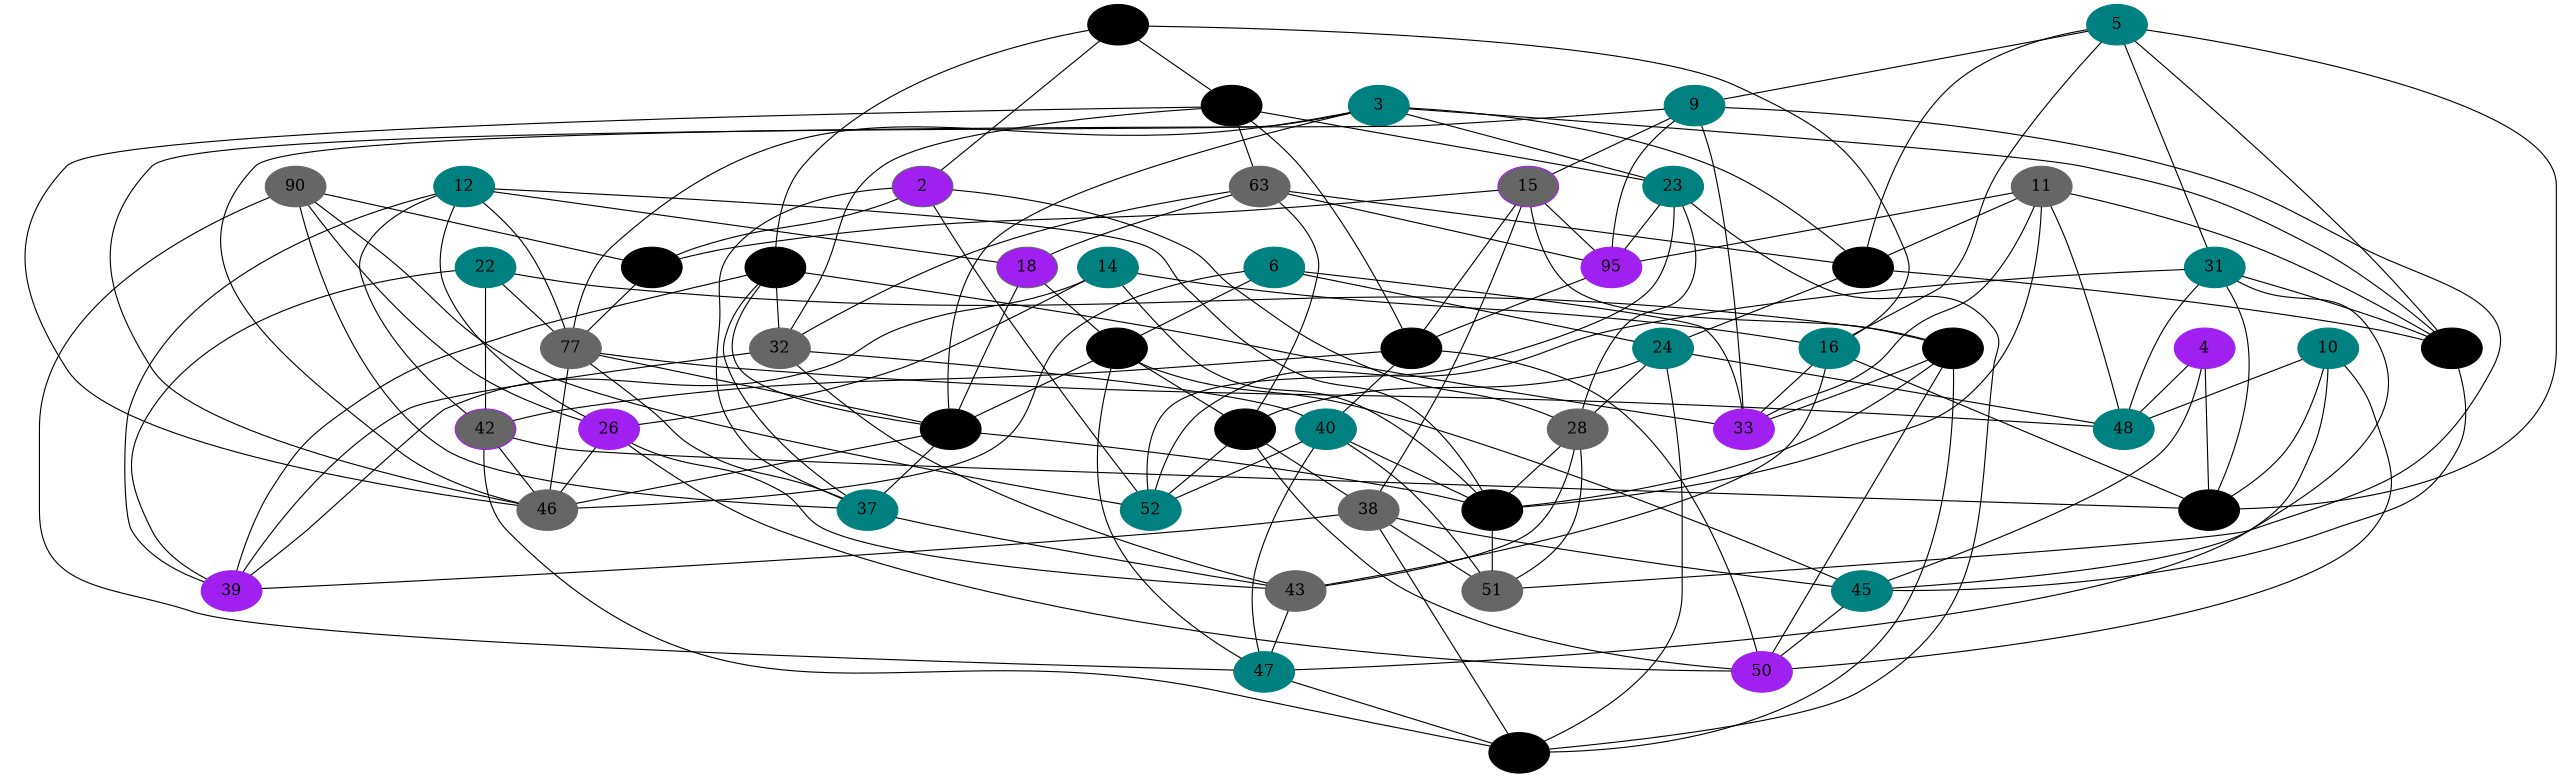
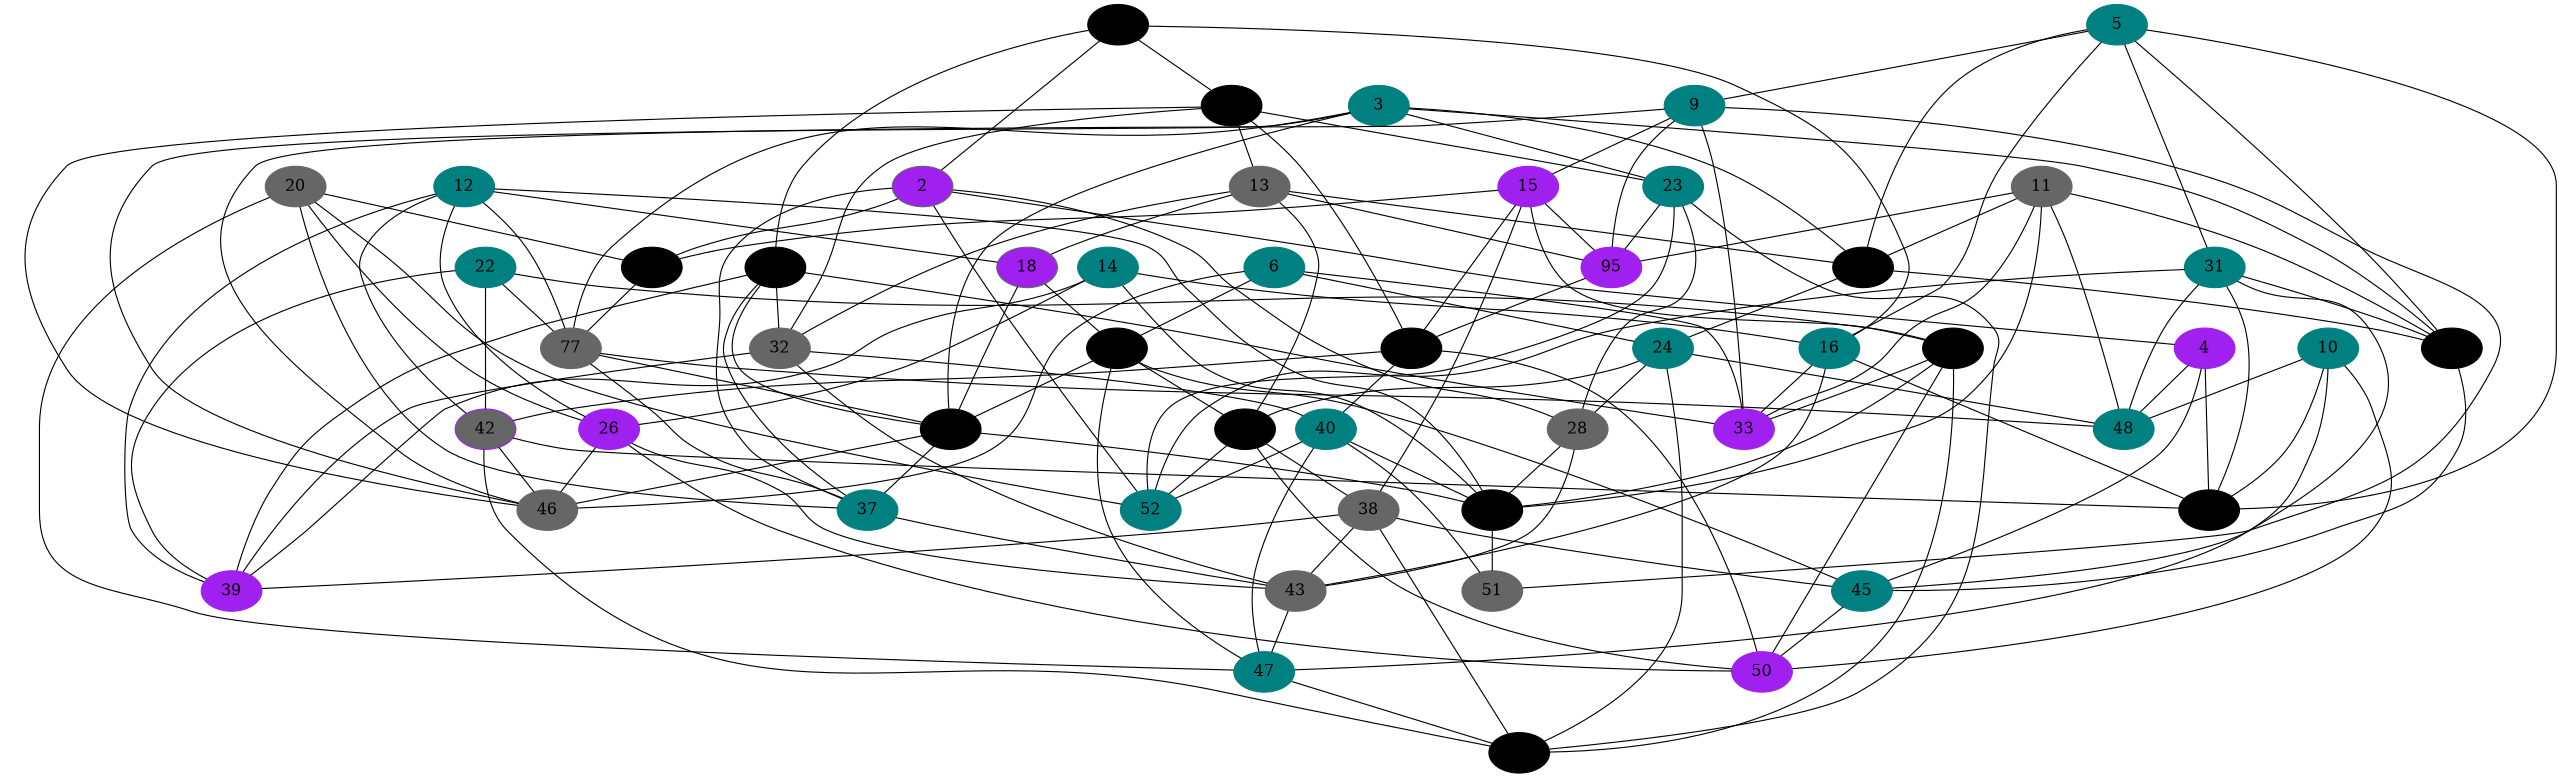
node "90": label "90" -> "20"
node "63": label "63" -> "13"
node "15": fillcolor gray40 -> purple
edge "2" -- "4": added
edge "77" -- "46": removed
edge "28" -- "51": removed
edge "38" -- "51": now "38" -- "43"
